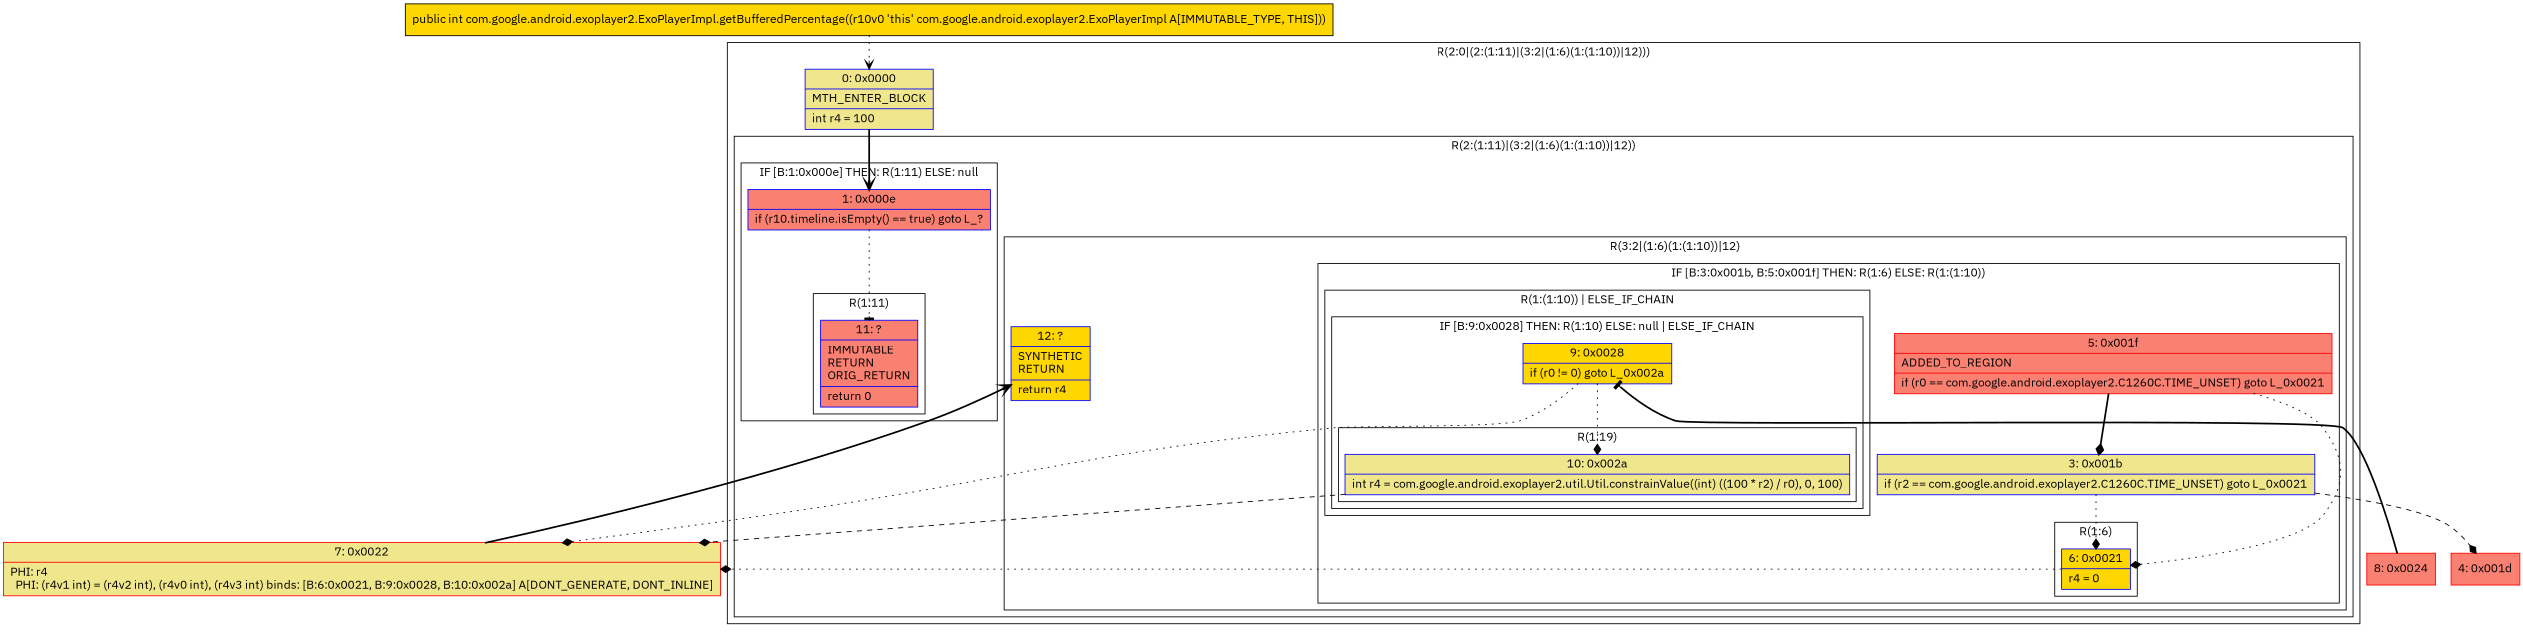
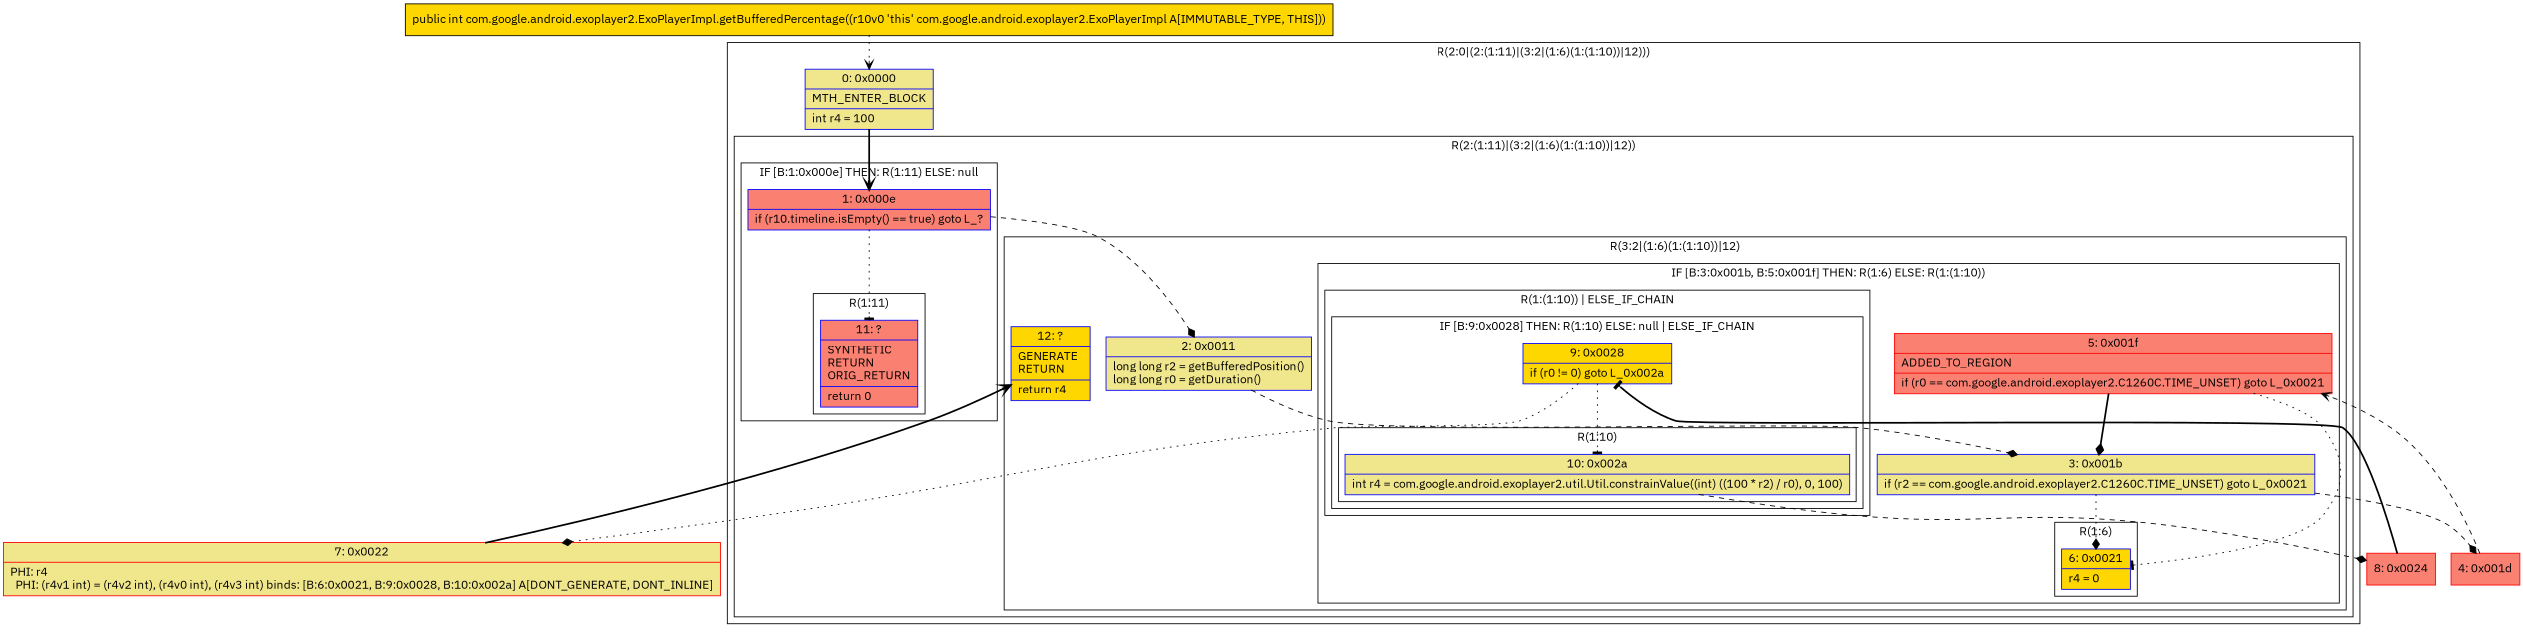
node "11: ?": text "IMMUTABLE" -> "SYNTHETIC"
node "12: ?": text "SYNTHETIC" -> "GENERATE"
node "2: 0x0011": added
edge "9: 0x0028" -> "10: 0x002a": arrowhead diamond -> tee
cluster "R(1:19)": label "R(1:19)" -> "R(1:10)"
edge "4: 0x001d" -> "5: 0x001f": added
edge "10: 0x002a" -> "7: 0x0022": now "10: 0x002a" -> "8: 0x0024"
edge "5: 0x001f" -> "6: 0x0021": arrowhead diamond -> tee
edge "6: 0x0021" -> "7: 0x0022": removed
